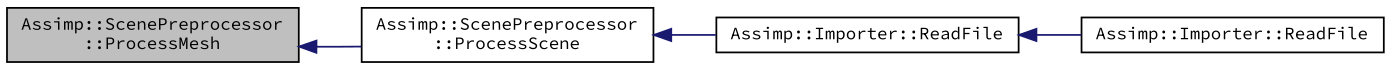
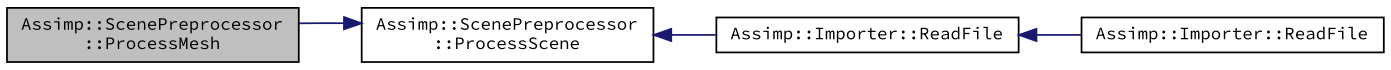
edge "Assimp::ScenePreprocessor ::ProcessScene" -> "Assimp::ScenePreprocessor ::ProcessMesh": reversed
